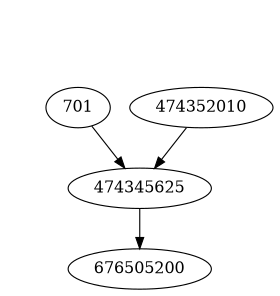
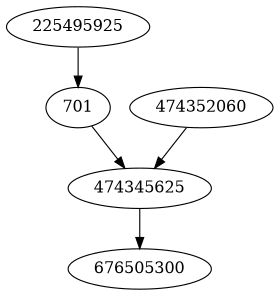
node "225495925": added
node "474352010": label "474352010" -> "474352060"
node "676505200": label "676505200" -> "676505300"
